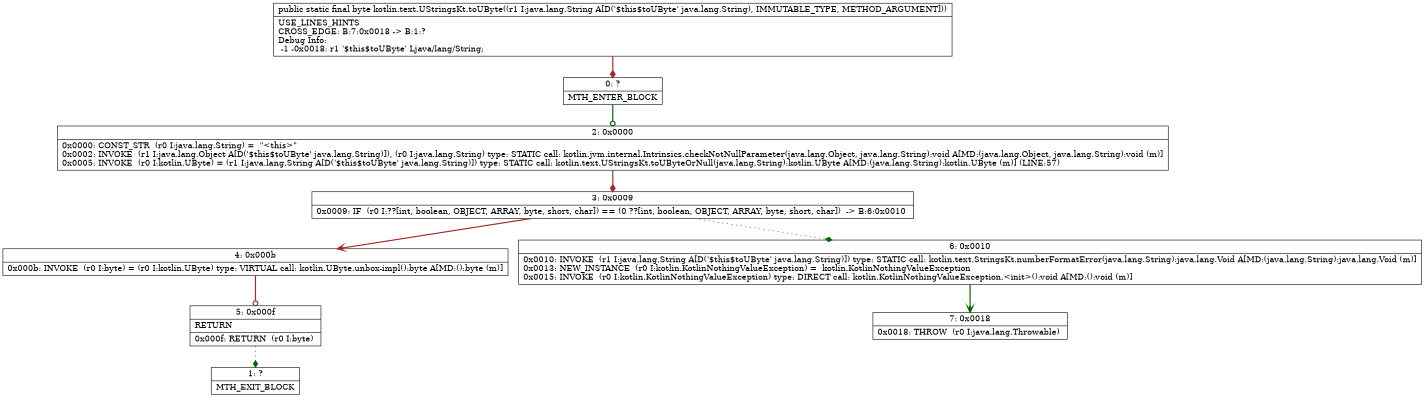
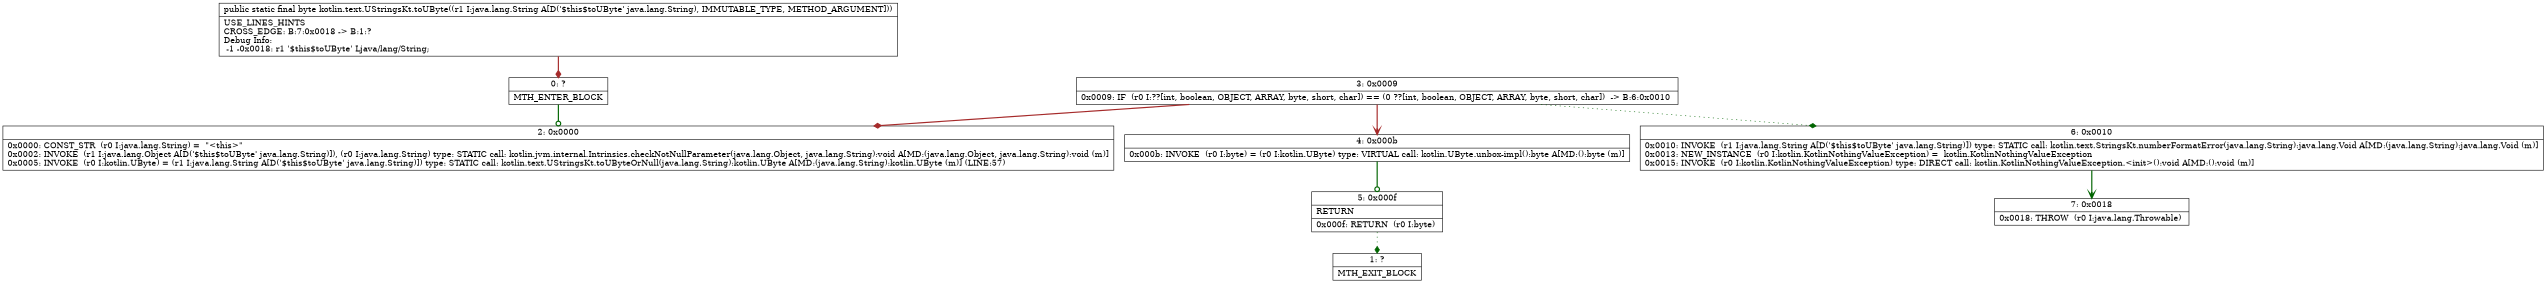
edge "2: 0x0000" -> "3: 0x0009": reversed
edge "4: 0x000b" -> "5: 0x000f": color brown -> darkgreen
